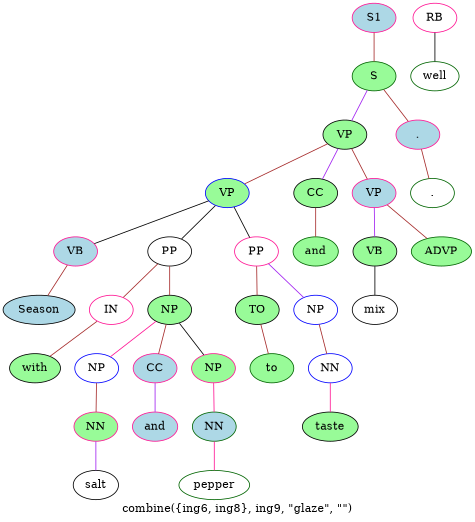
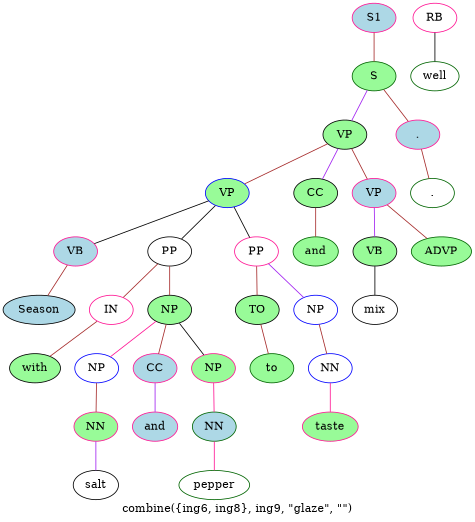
node "taste": color black -> deeppink
